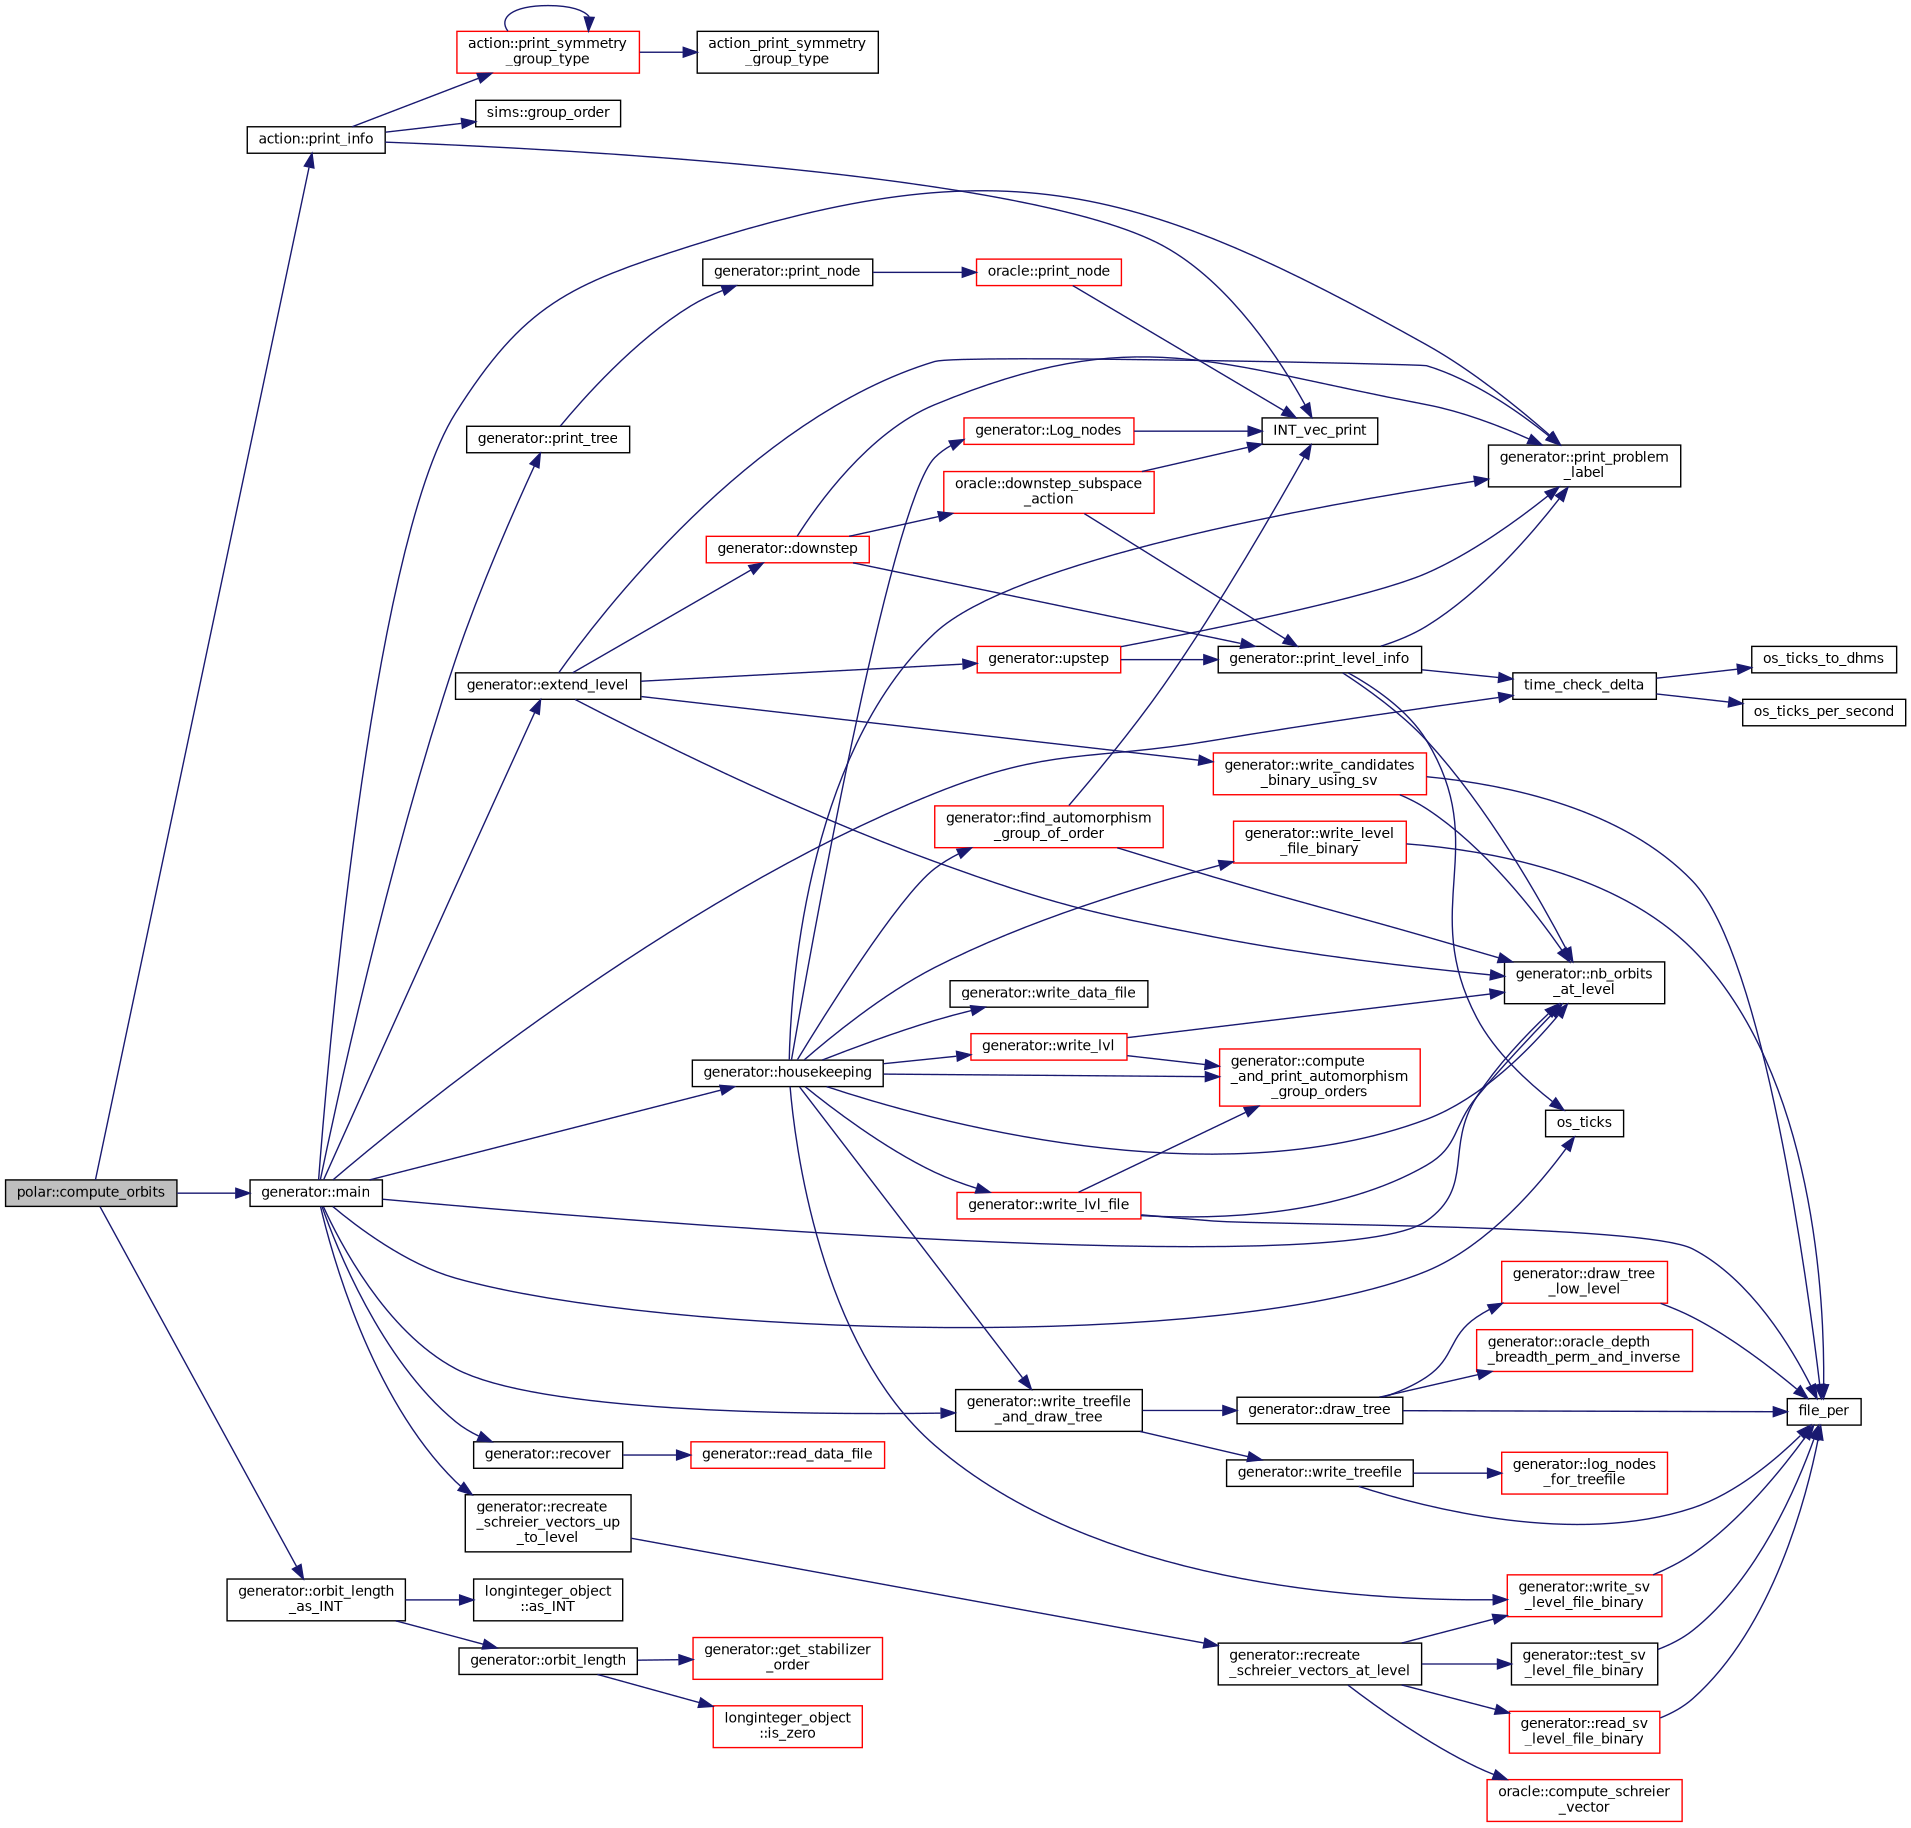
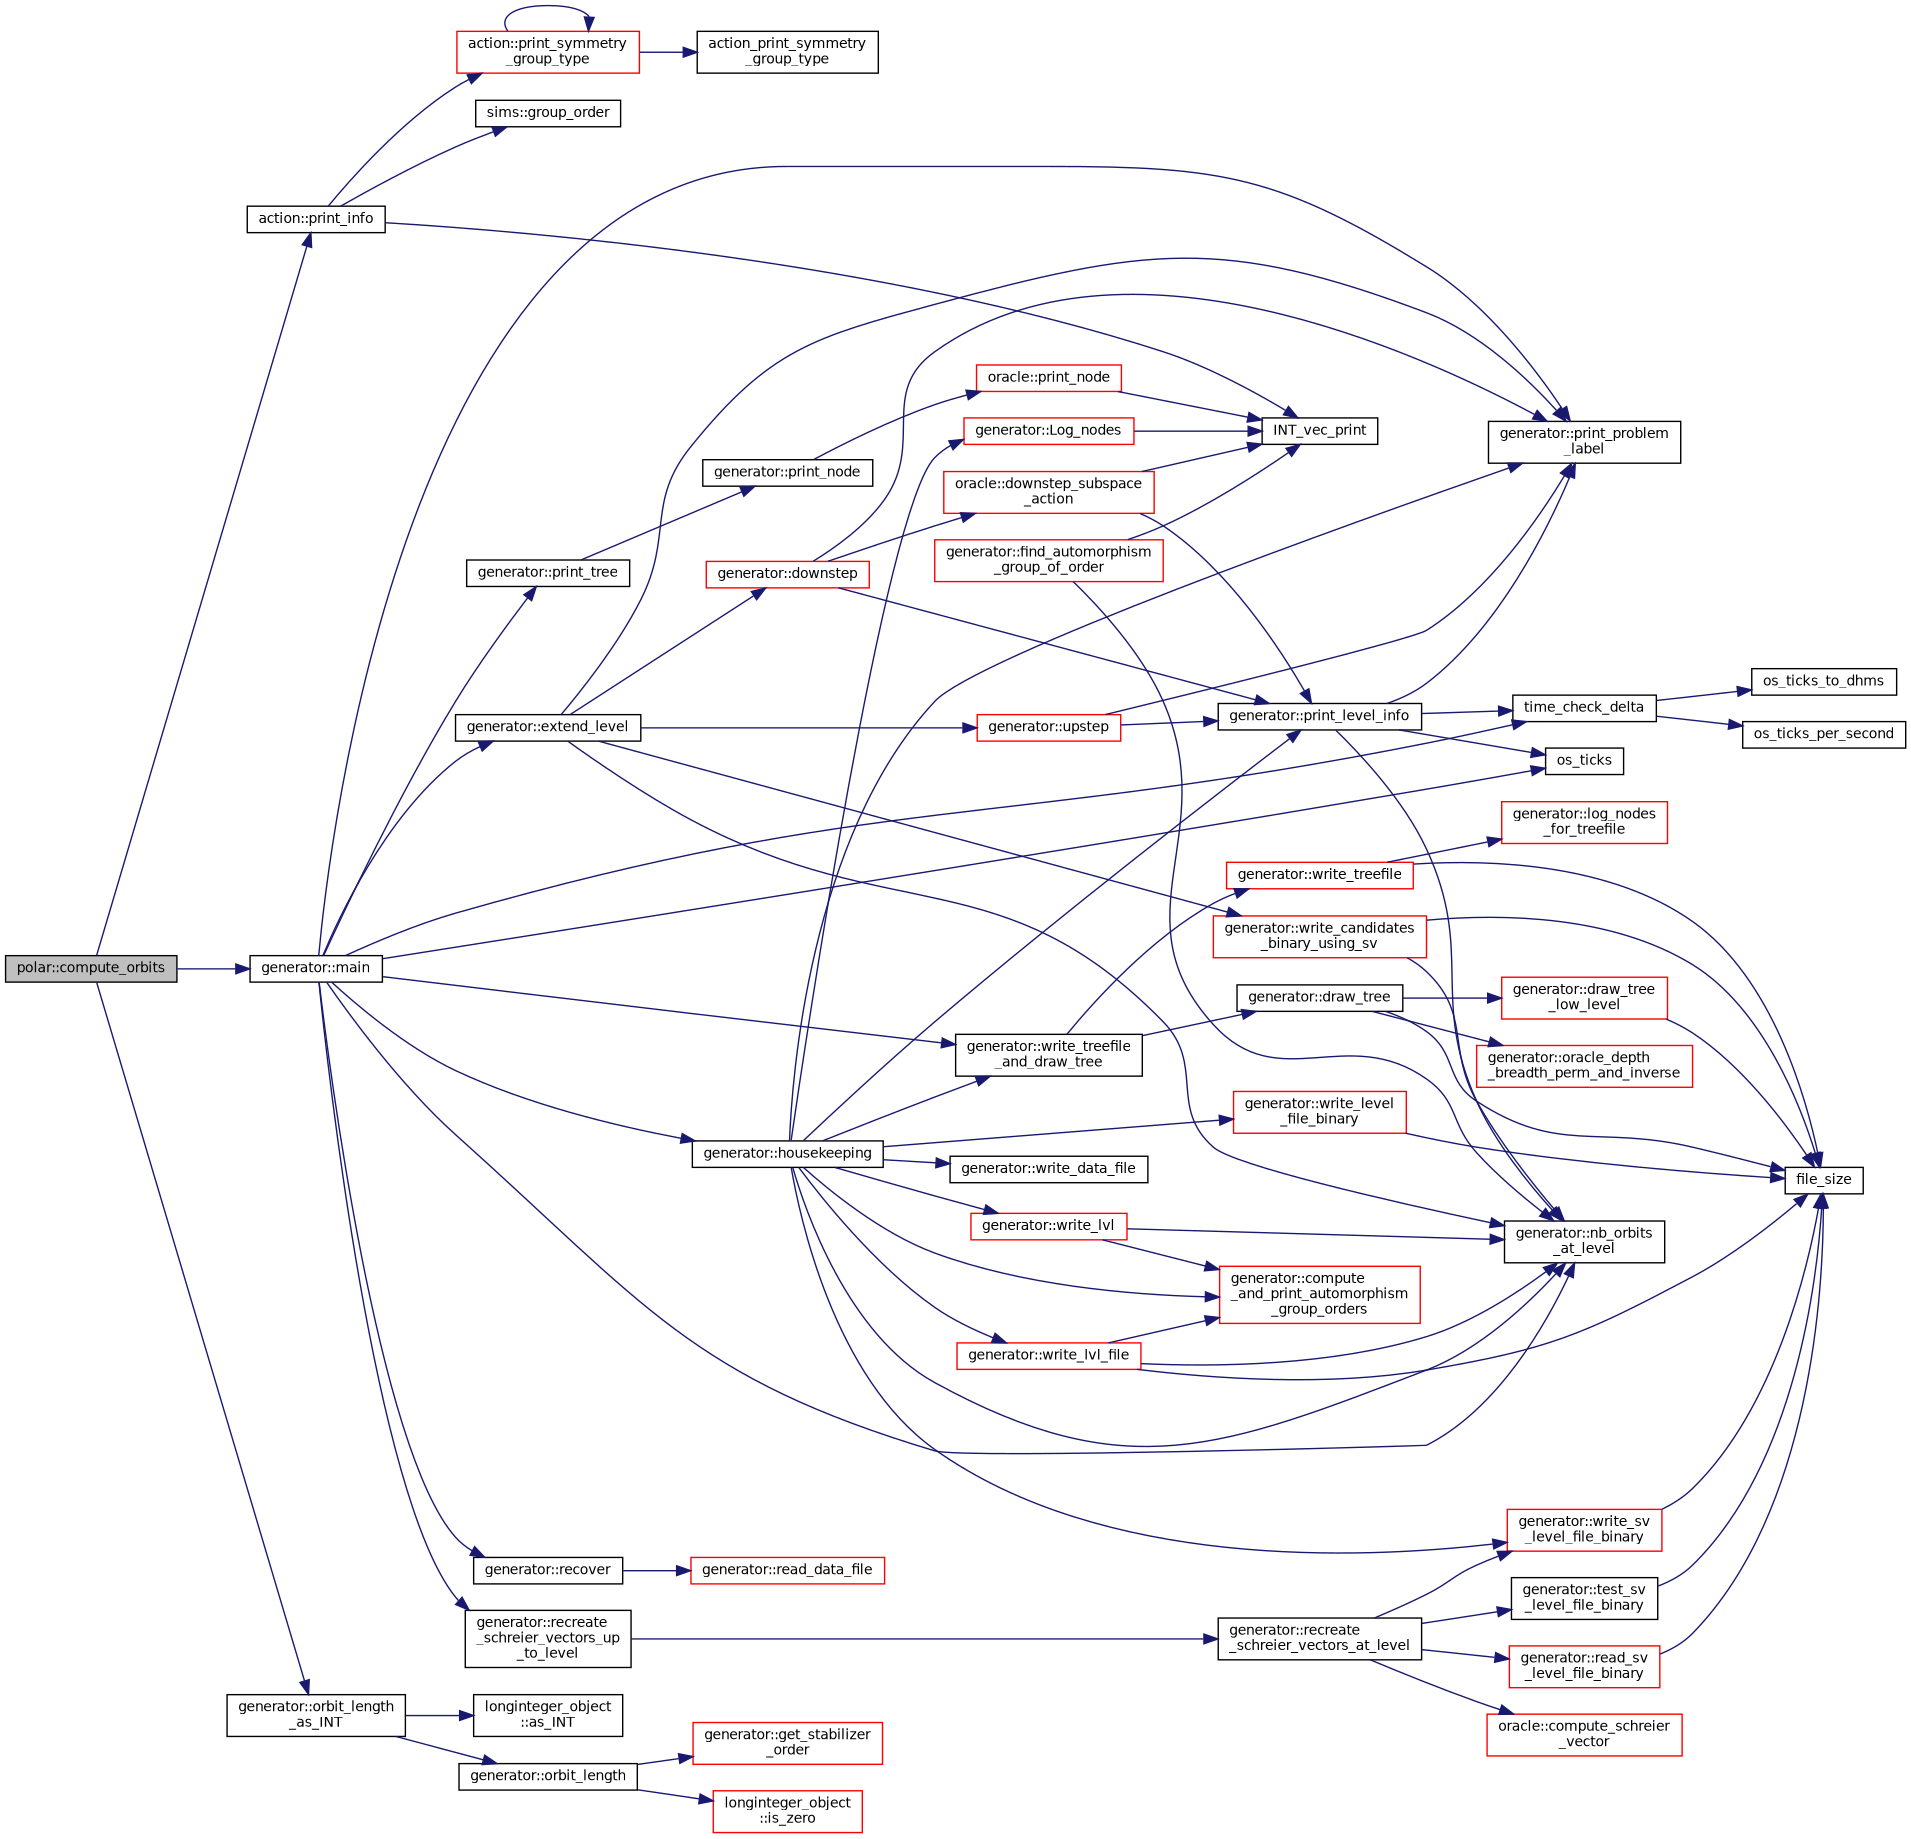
edge "generator::housekeeping" -> "generator::find_automorphism _group_of_order": now "generator::housekeeping" -> "generator::print_level_info"
node "file_per": label "file_per" -> "file_size"
node "generator::write_treefile": color black -> red
